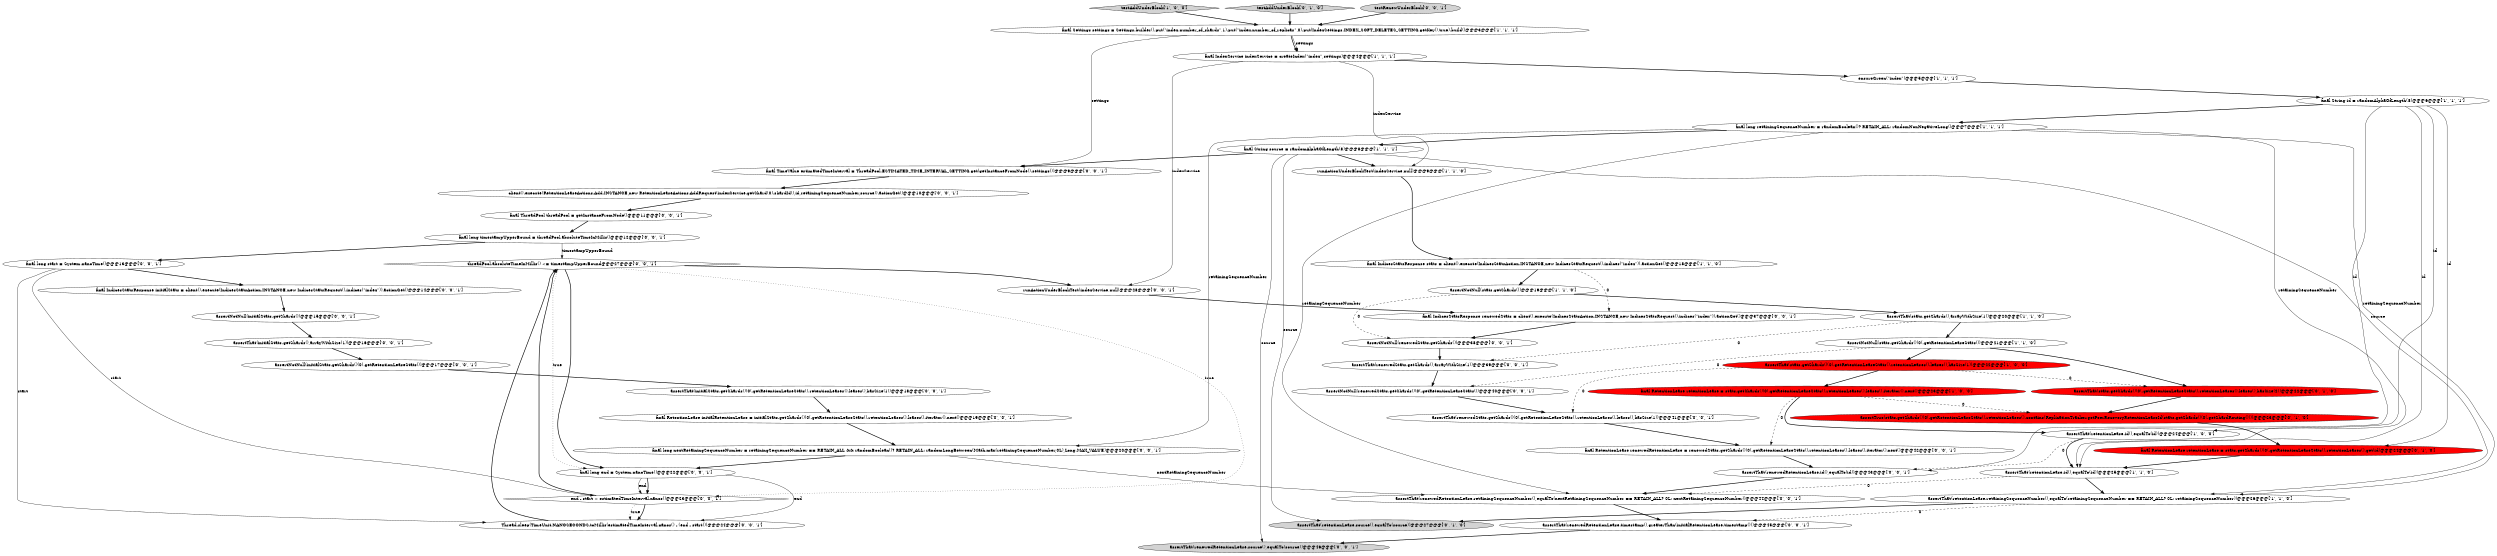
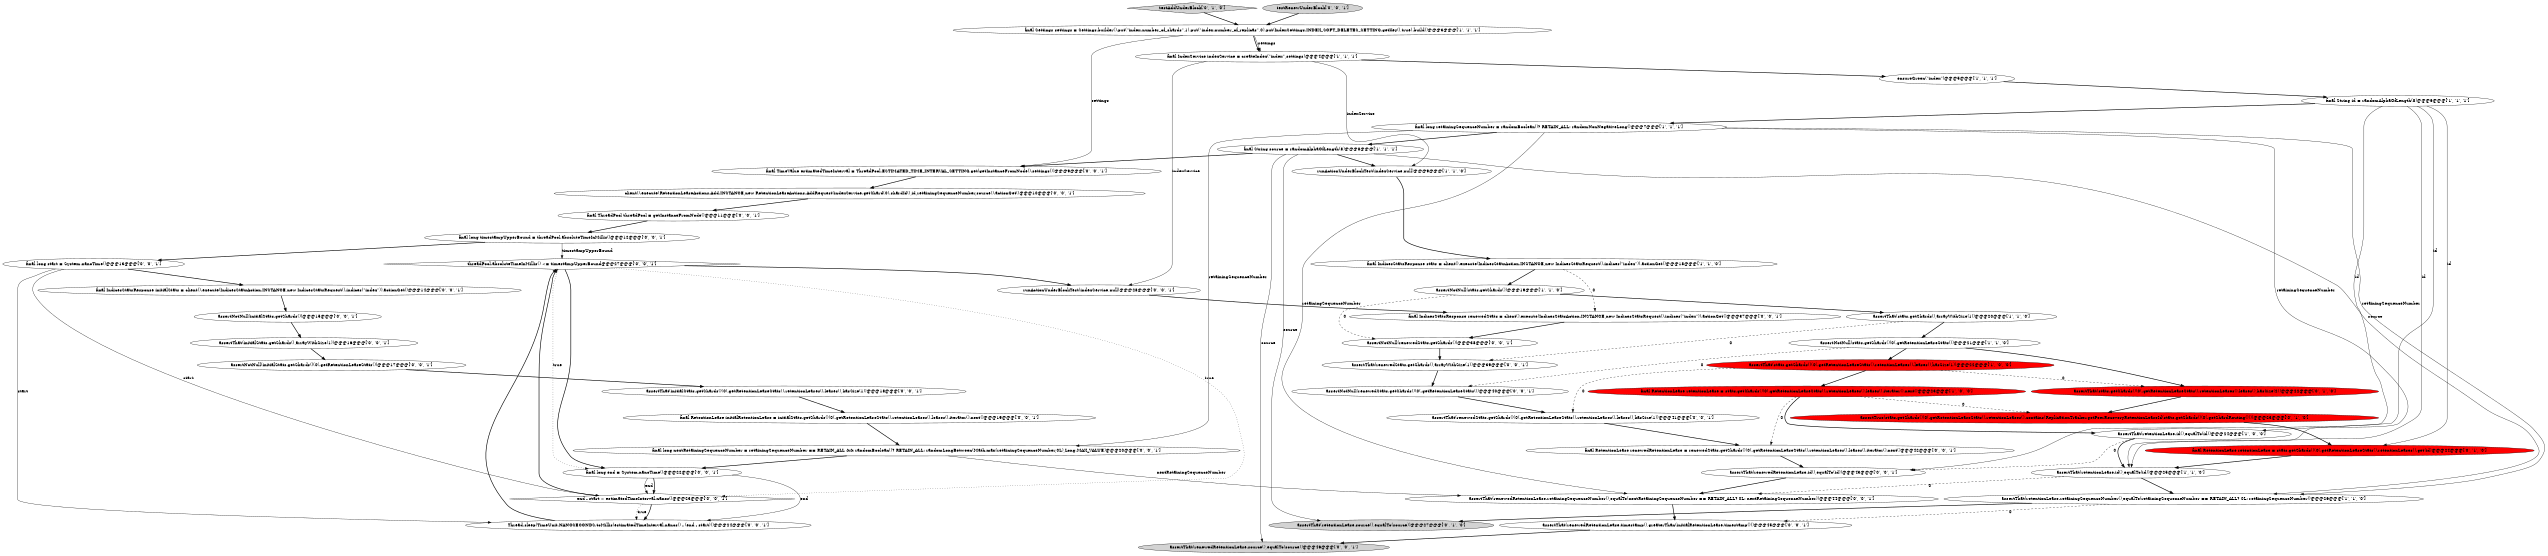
node "testAddUnderBlock['1', '0', '0']": removed
